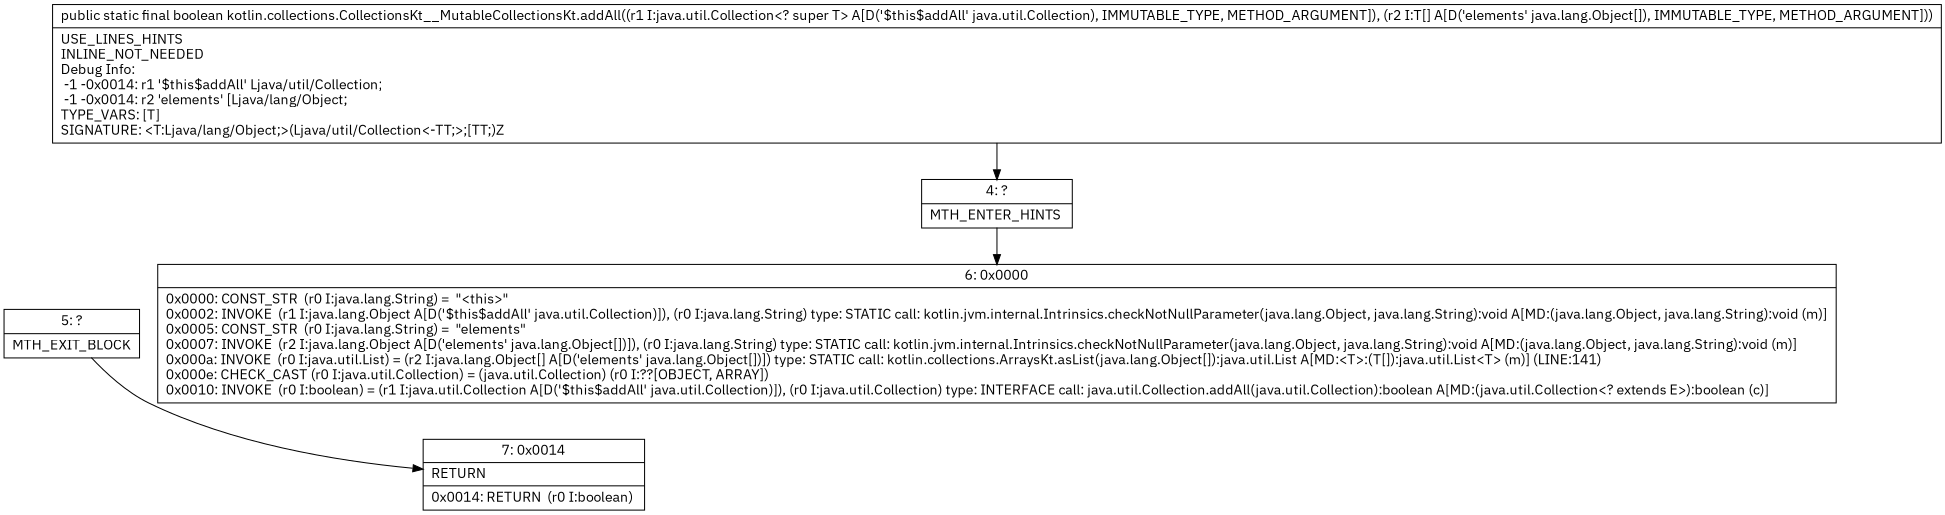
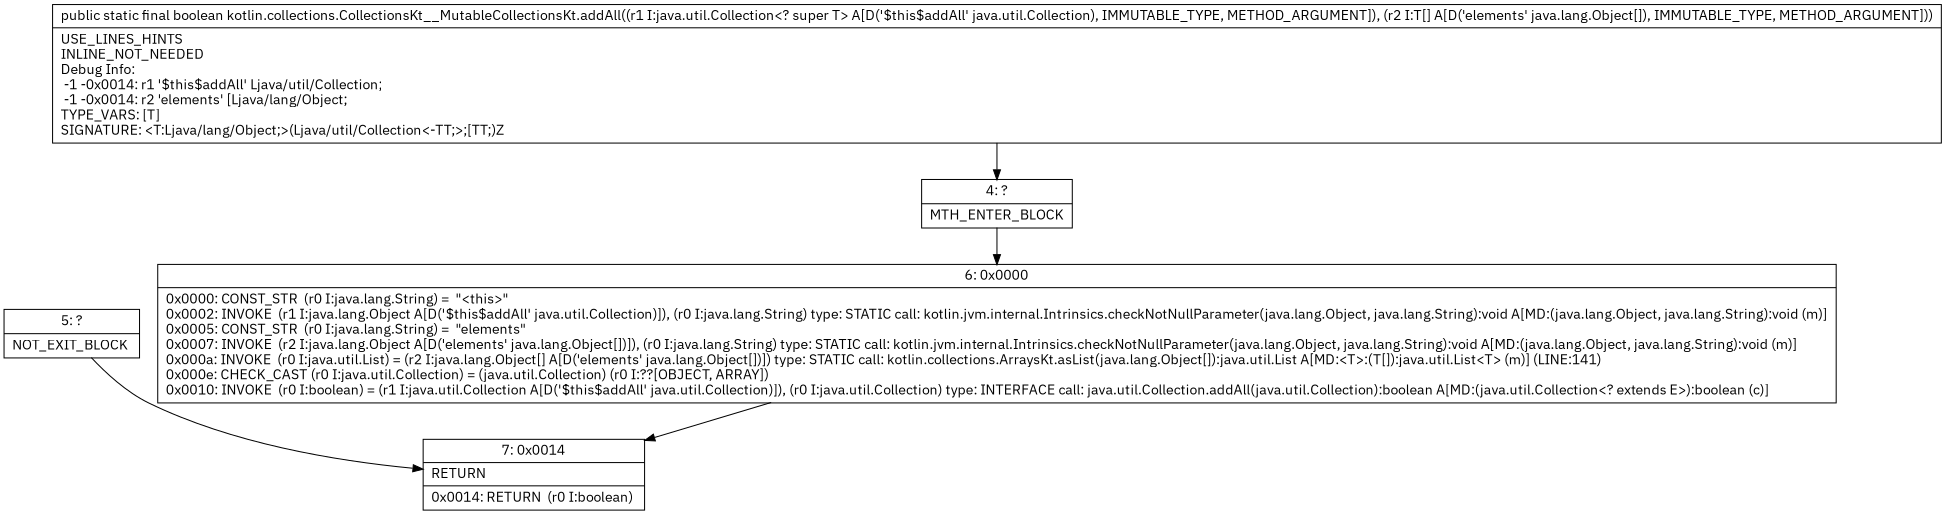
node "4: ?": text "MTH_ENTER_HINTS" -> "MTH_ENTER_BLOCK"
node "5: ?": text "MTH_EXIT_BLOCK" -> "NOT_EXIT_BLOCK"
edge "6: 0x0000" -> "7: 0x0014": added
